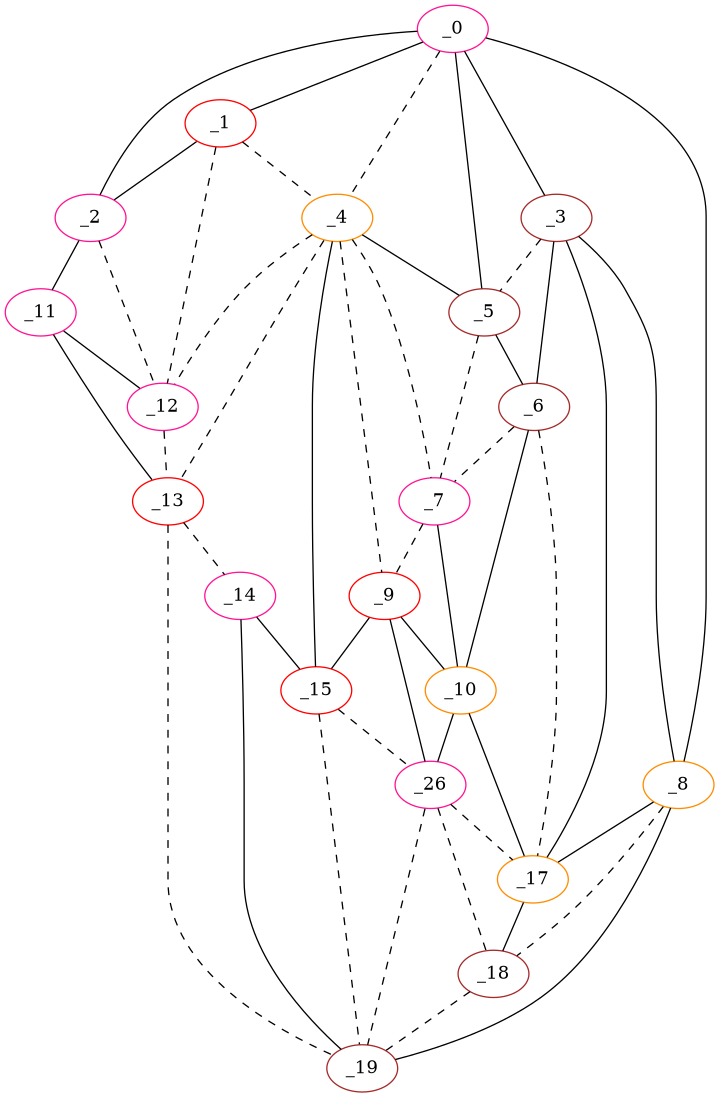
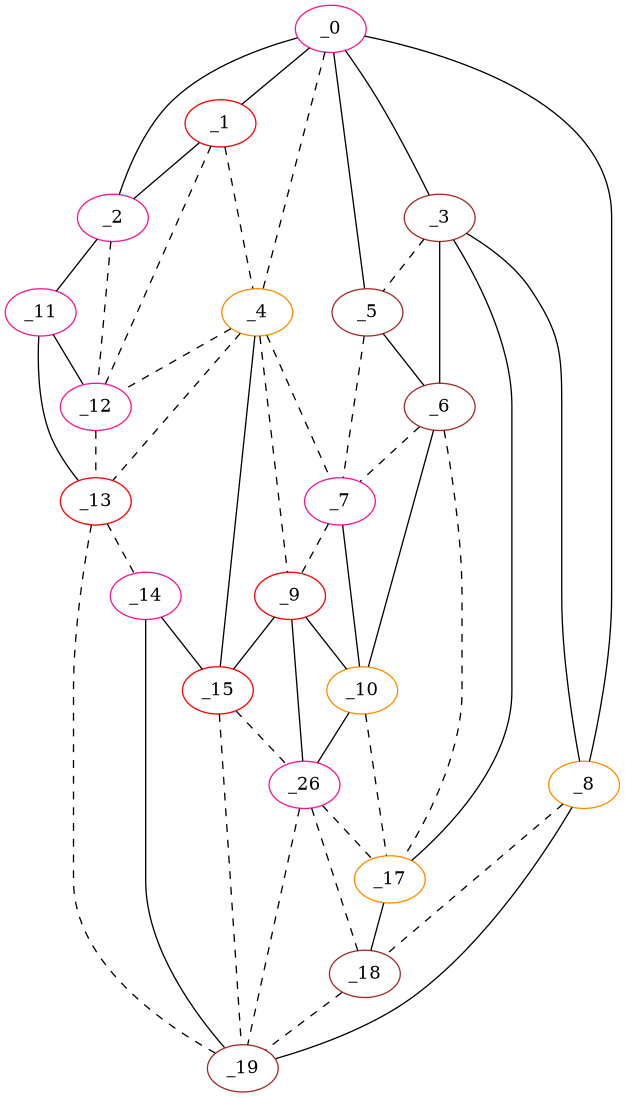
edge "_4" -- "_5": removed
edge "_10" -- "_17": style solid -> dashed
edge "_8" -- "_17": removed
